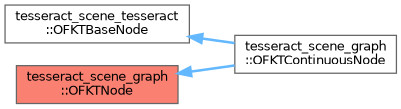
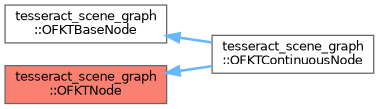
node "tesseract_scene_tesseract ::OFKTBaseNode": label "tesseract_scene_tesseract ::OFKTBaseNode" -> "tesseract_scene_graph ::OFKTBaseNode"
